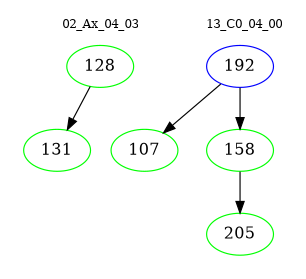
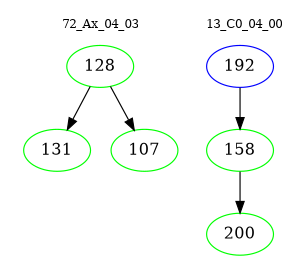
cluster "02_Ax_04_03": label "02_Ax_04_03" -> "72_Ax_04_03"
edge "192" -> "107": now "128" -> "107"
node "205": label "205" -> "200"
